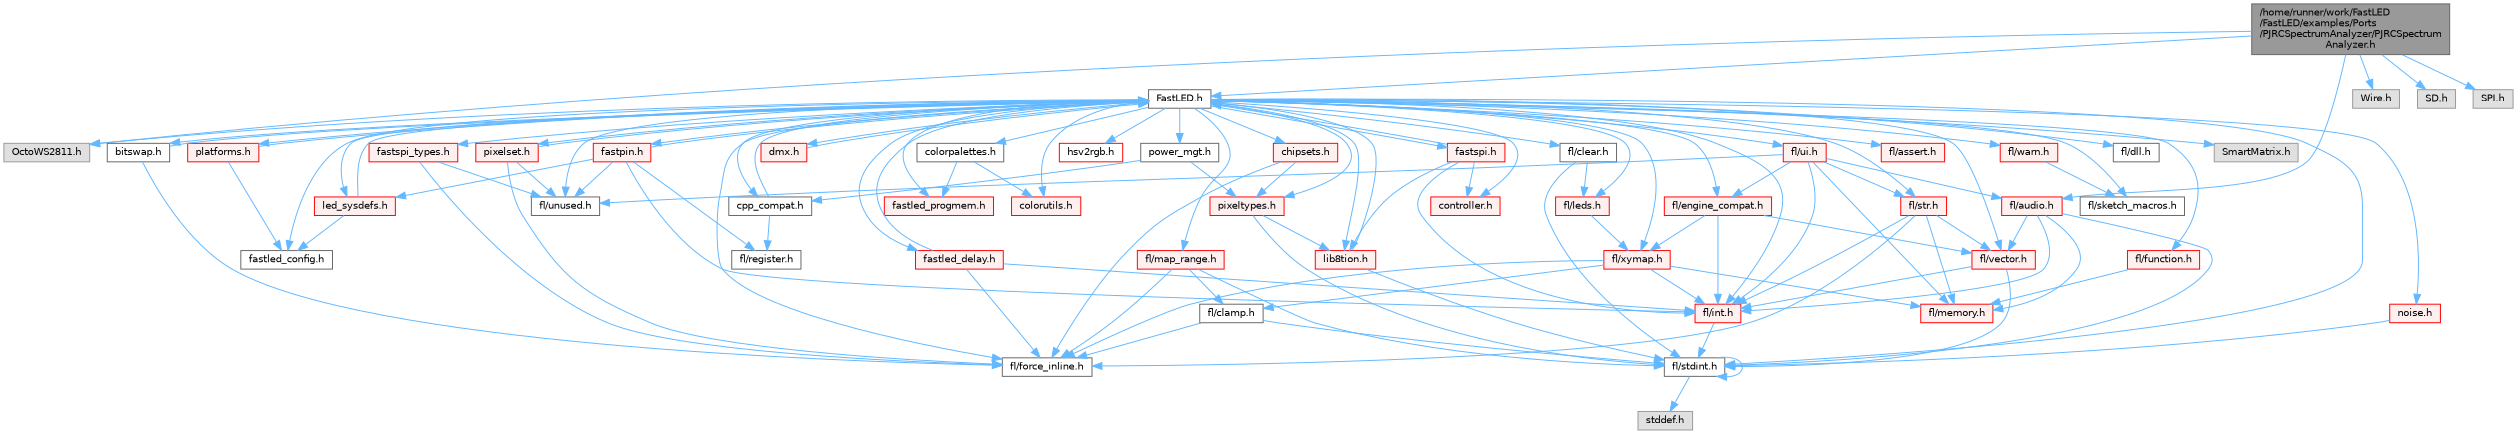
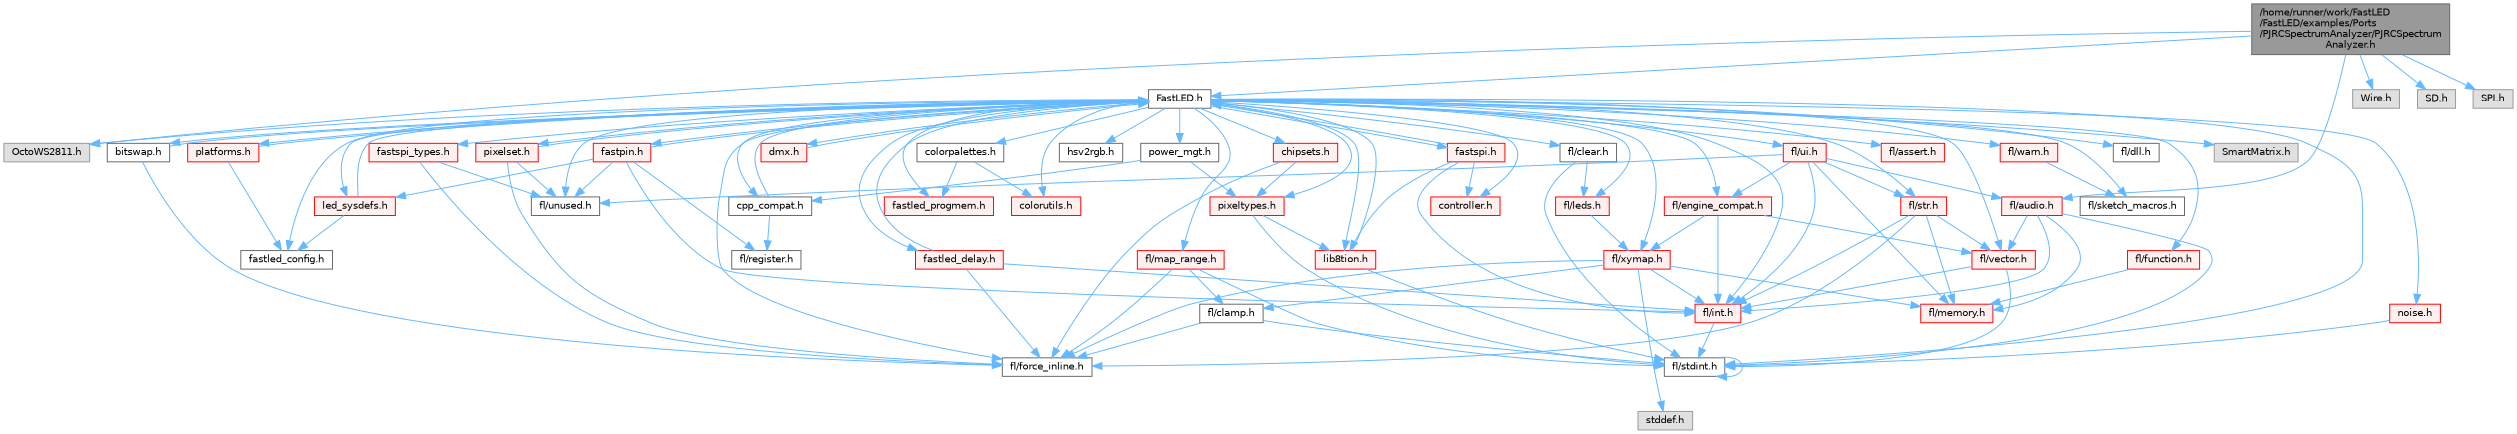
node "hsv2rgb.h": color red -> grey40
edge "fl/stdint.h" -> "stddef.h": now "fl/xymap.h" -> "stddef.h"
